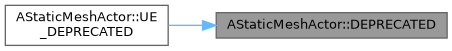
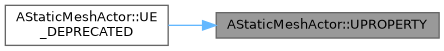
node "AStaticMeshActor::DEPRECATED": label "AStaticMeshActor::DEPRECATED" -> "AStaticMeshActor::UPROPERTY"
